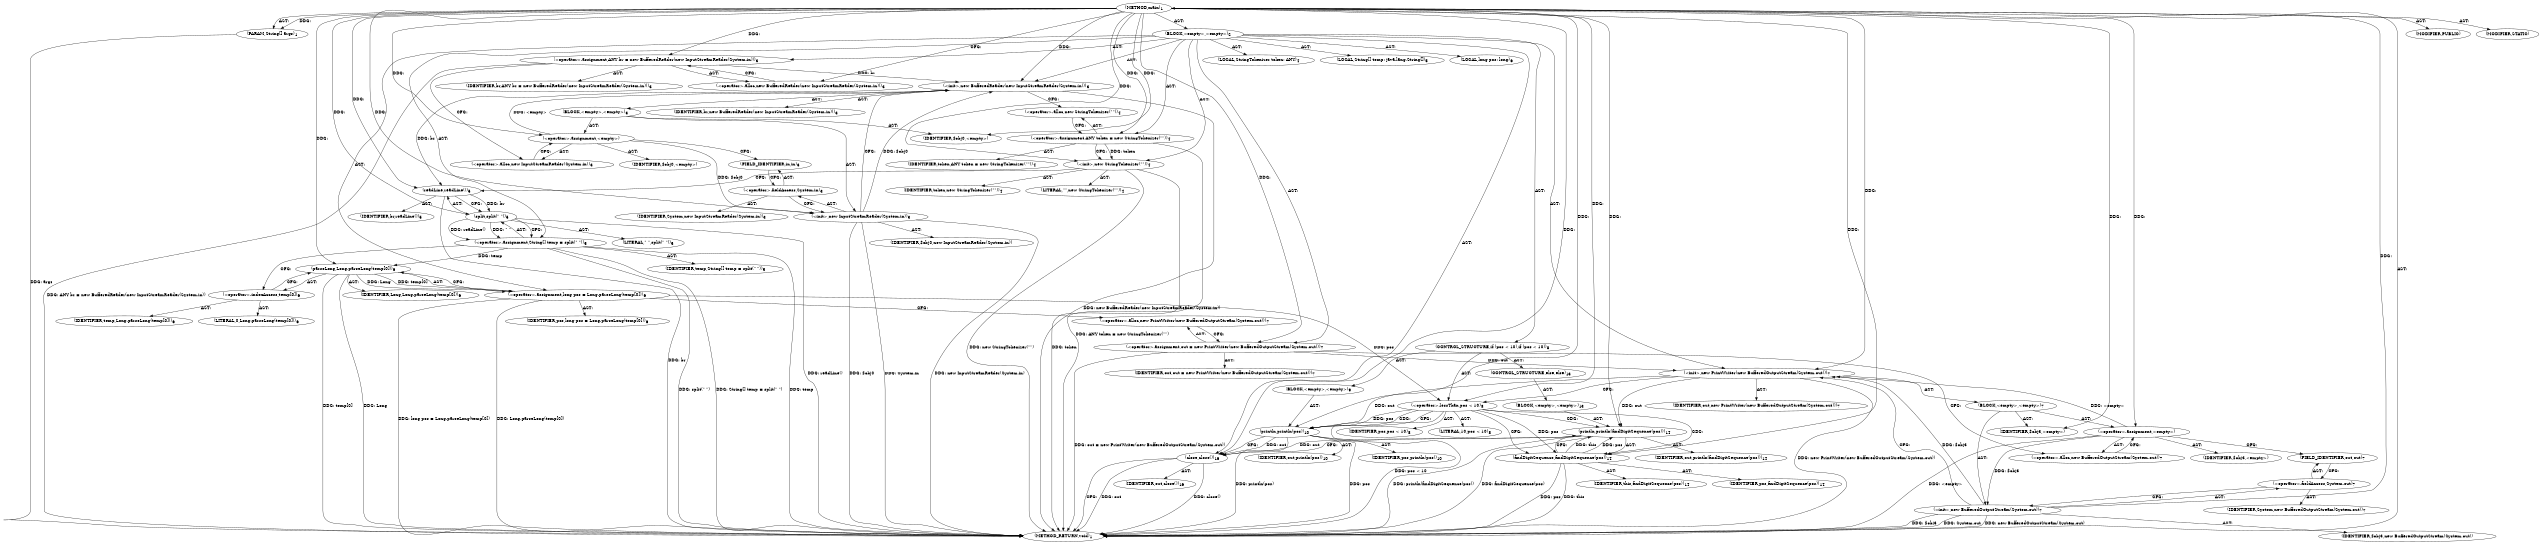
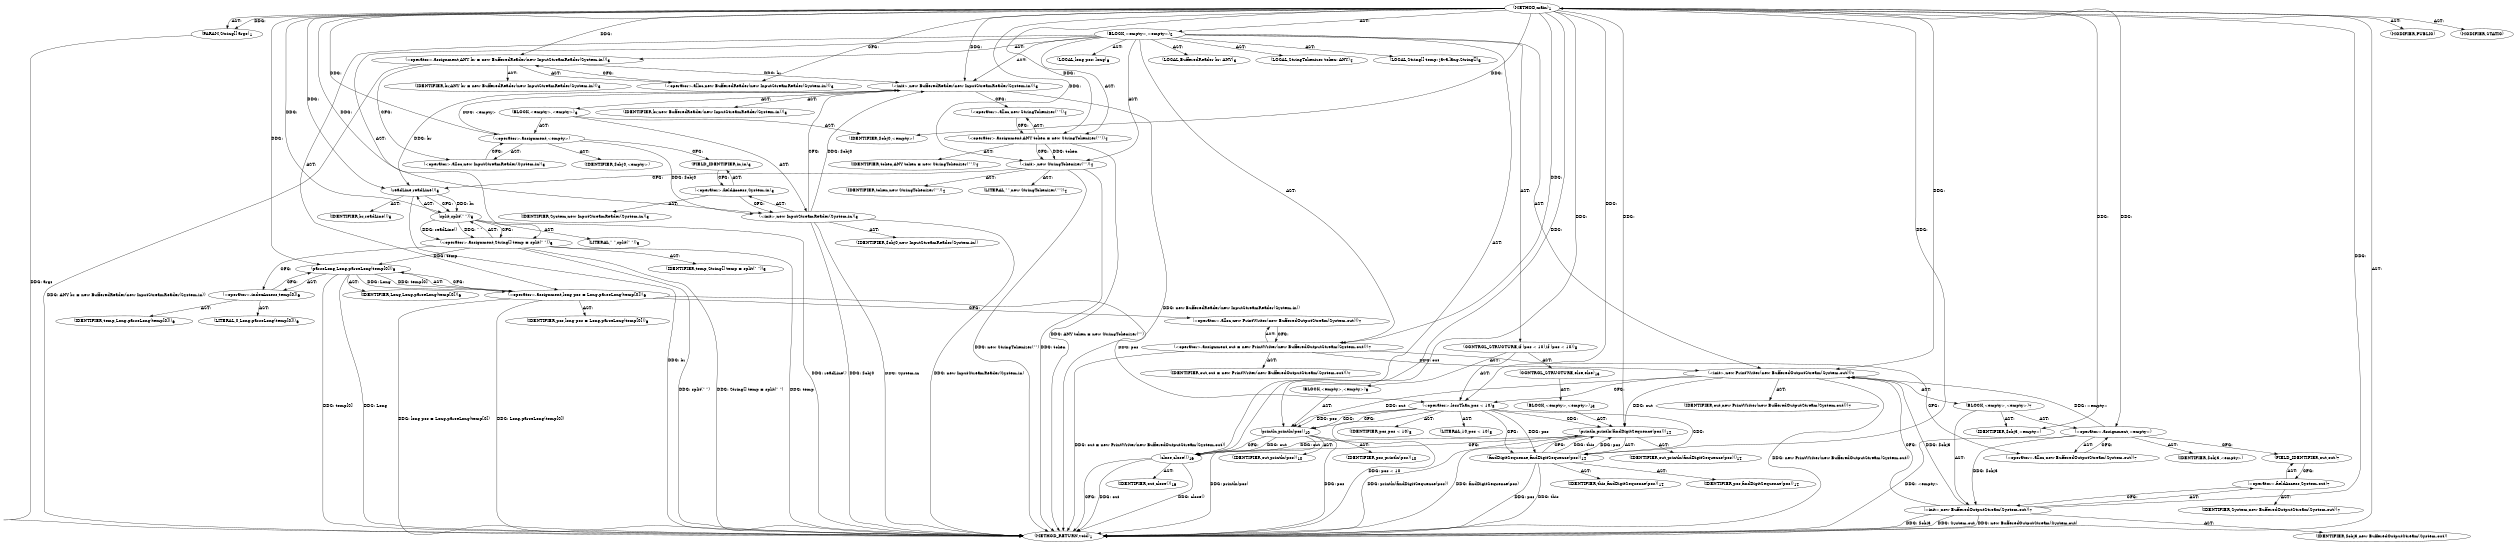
node "(LOCAL,BufferedReader br: ANY)": added
